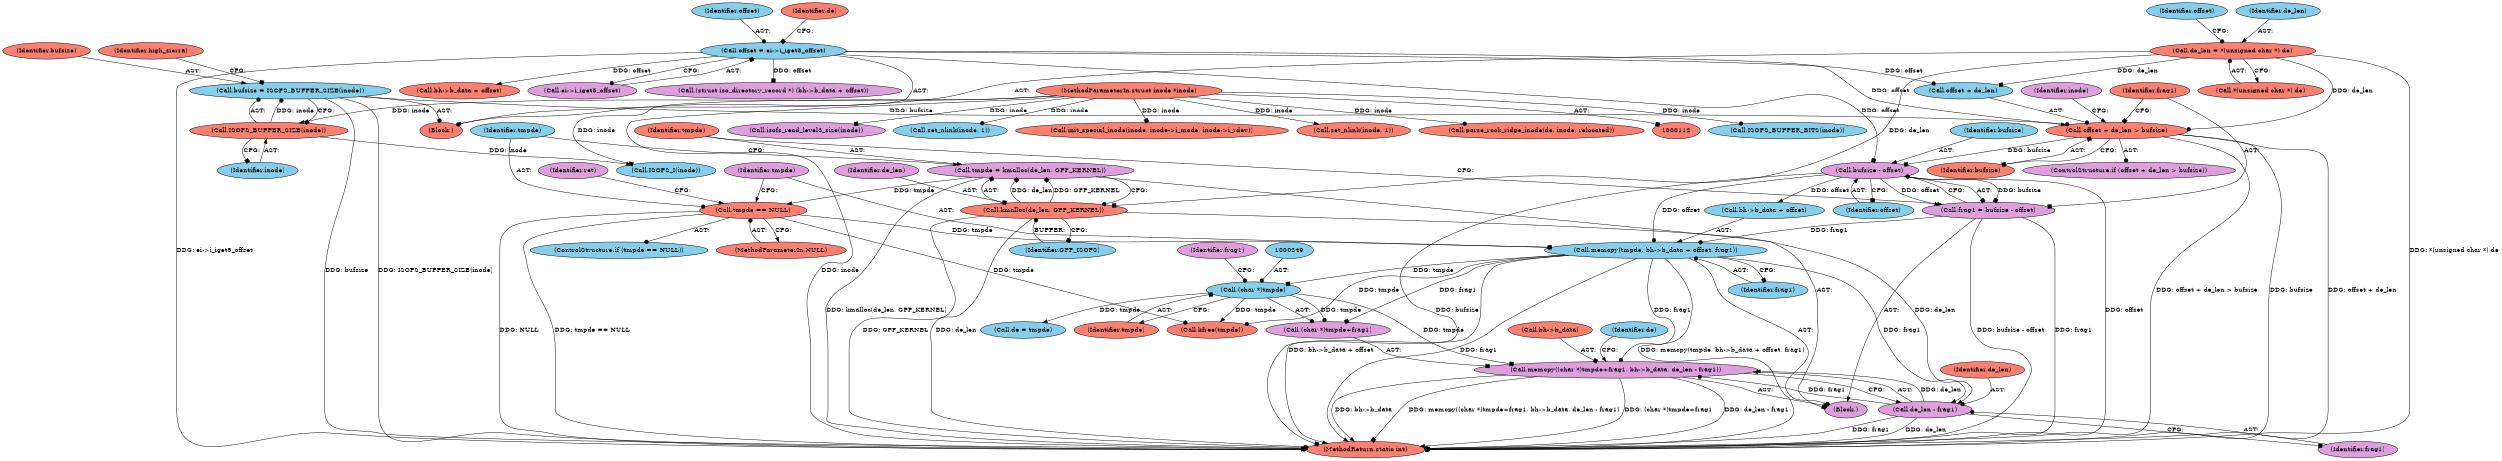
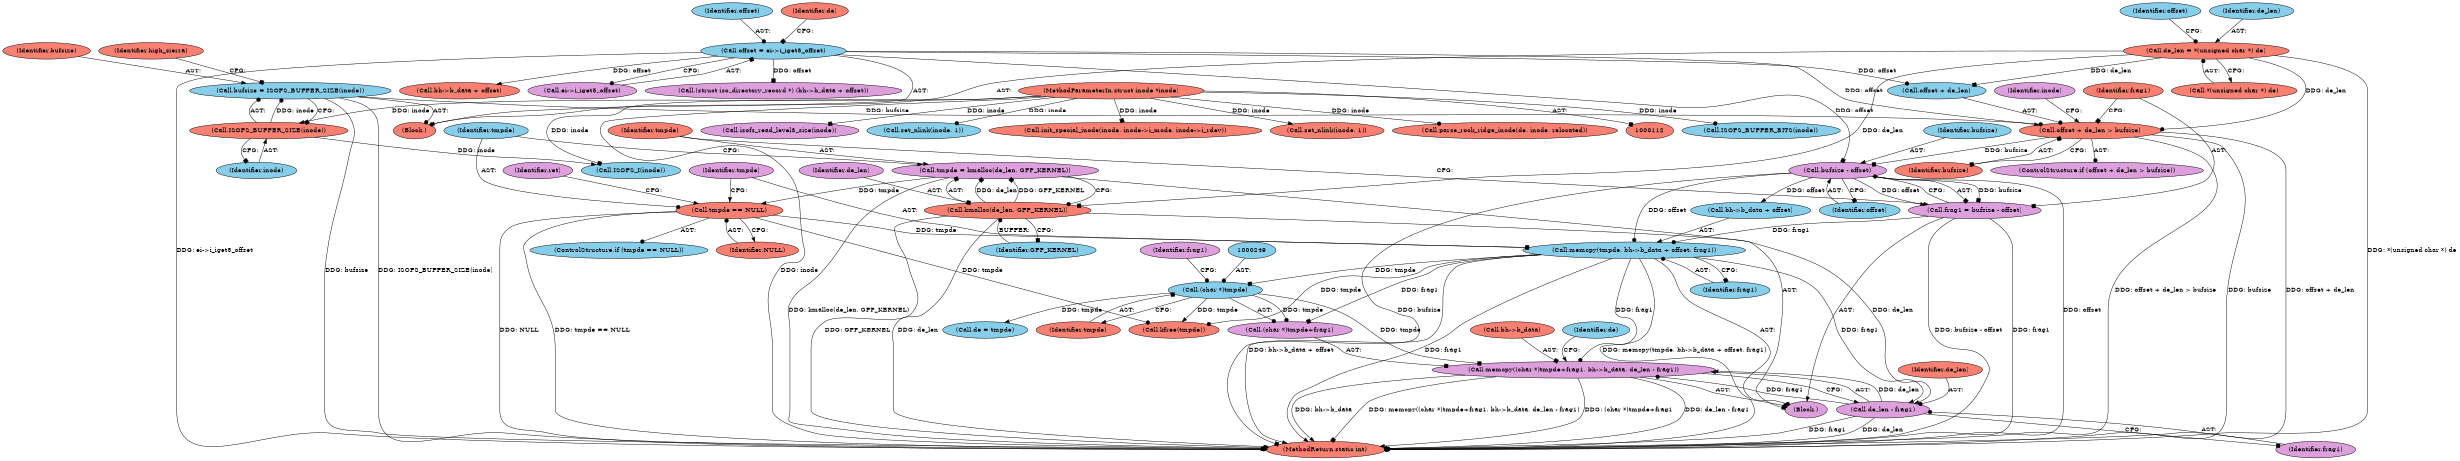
node "(MethodParameterIn,NULL)": label "(MethodParameterIn,NULL)" -> "(Identifier,NULL)"
node "(Identifier,GFP_ISOFS)": label "(Identifier,GFP_ISOFS)" -> "(Identifier,GFP_KERNEL)"
